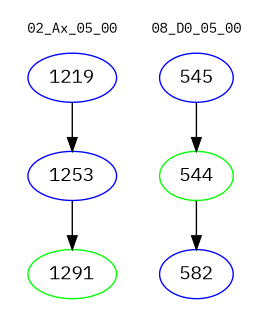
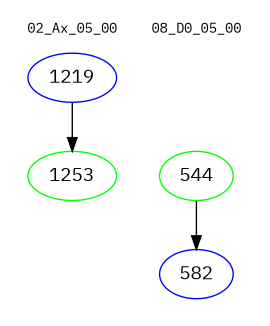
node "545": removed
node "1253": color blue -> green
node "1291": removed
